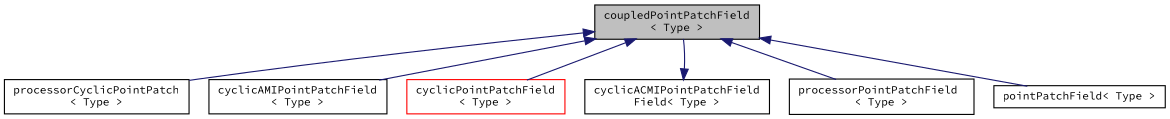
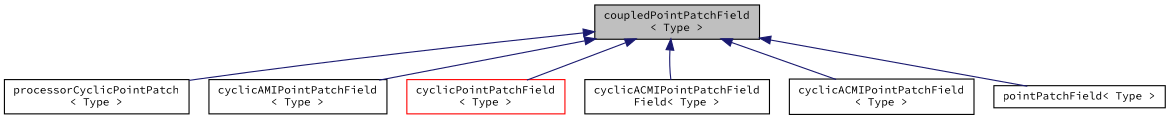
edge "coupledPointPatchField < Type >" -> "cyclicACMIPointPatchField Field< Type >": reversed
node "processorPointPatchField < Type >": label "processorPointPatchField < Type >" -> "cyclicACMIPointPatchField < Type >"
